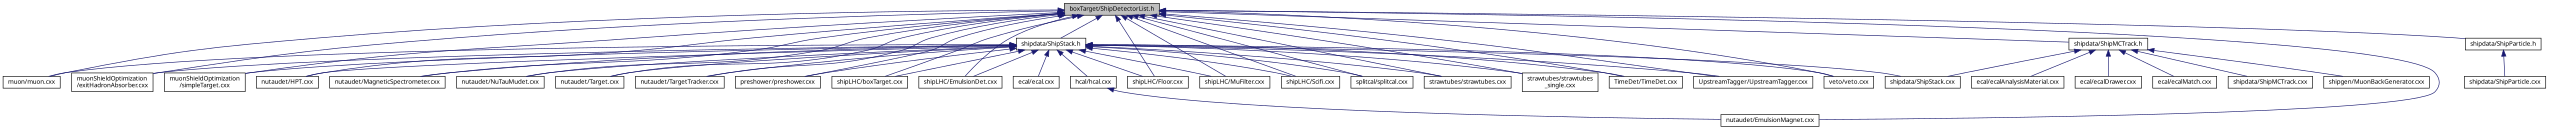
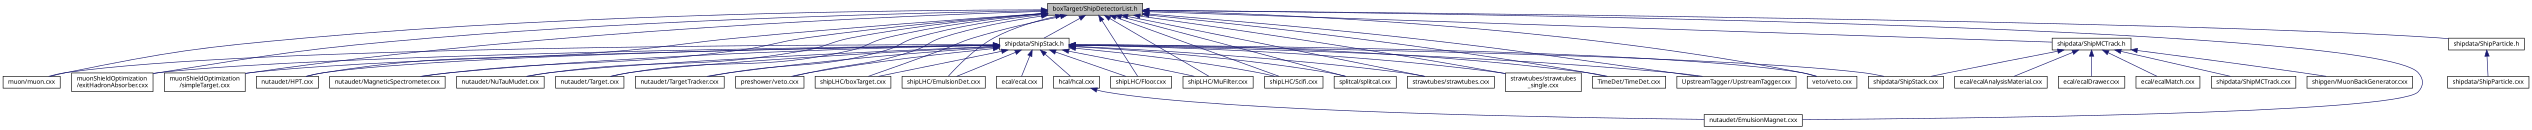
node "preshower/preshower.cxx": label "preshower/preshower.cxx" -> "preshower/veto.cxx"
